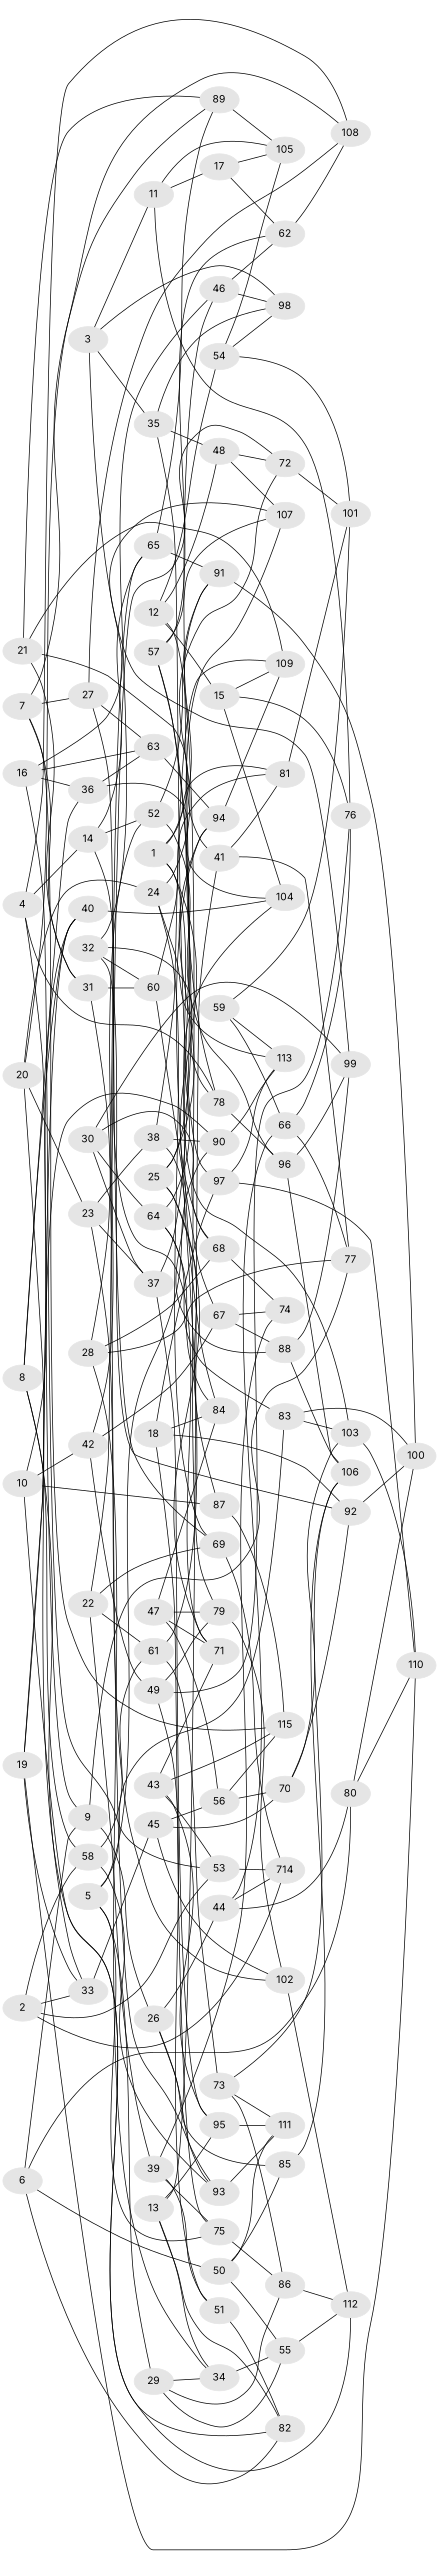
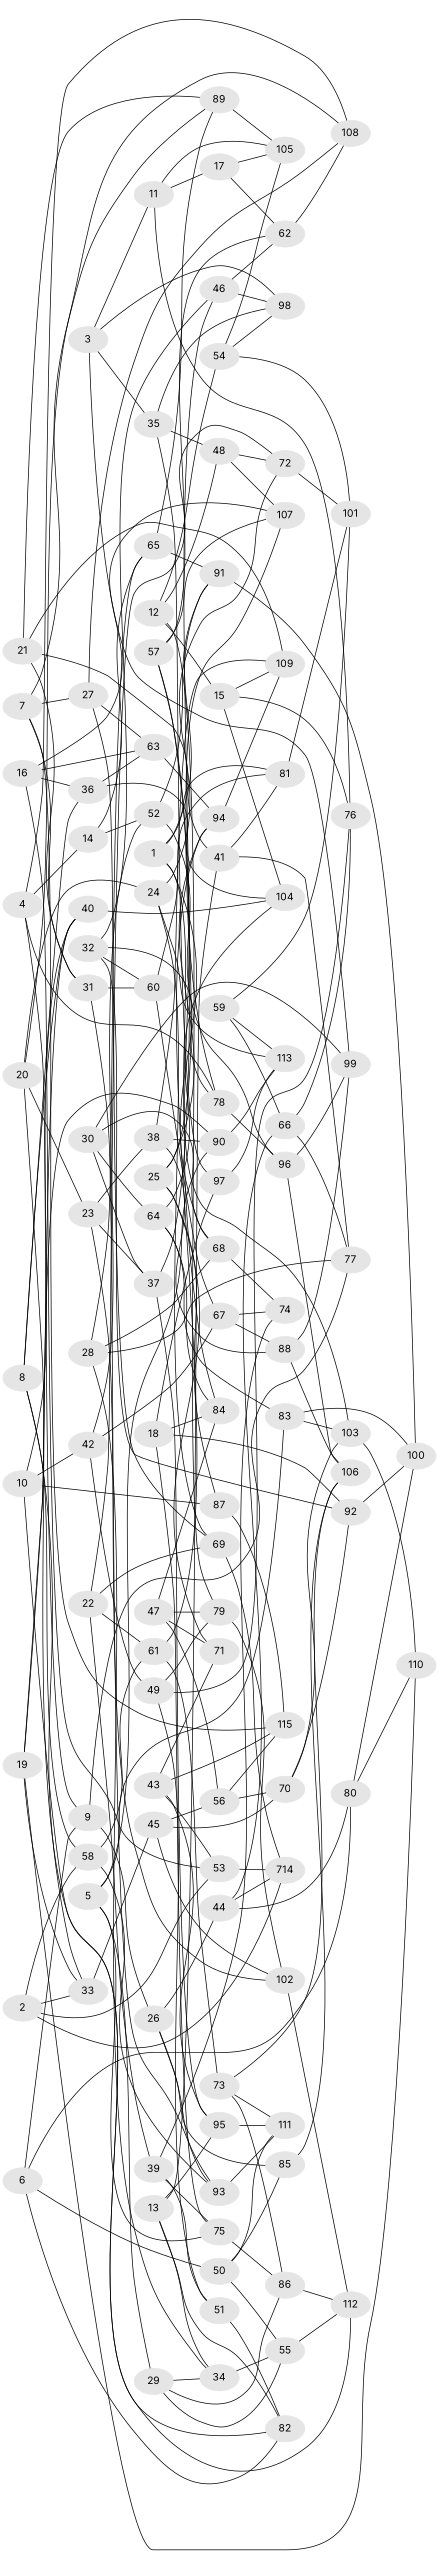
edge "14" -- "71": removed
edge "97" -- "110": removed
